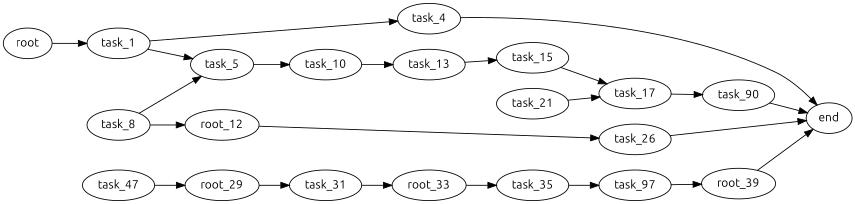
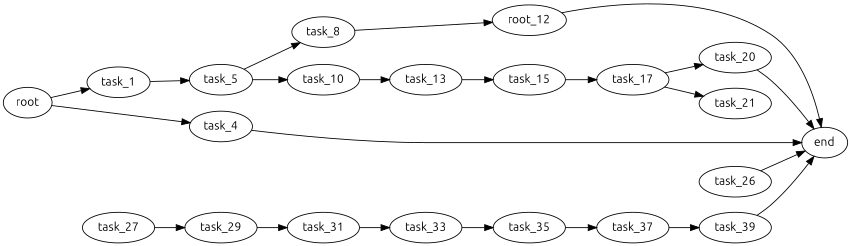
edge "task_1" -> "task_4": now "root" -> "task_4"
node "task_90": label "task_90" -> "task_20"
edge "task_8" -> "task_5": reversed
edge "task_21" -> "task_17": reversed
edge "root_12" -> "task_26": now "root_12" -> "end"
node "root_39": label "root_39" -> "task_39"
node "task_47": label "task_47" -> "task_27"
node "root_29": label "root_29" -> "task_29"
node "root_33": label "root_33" -> "task_33"
node "task_97": label "task_97" -> "task_37"
